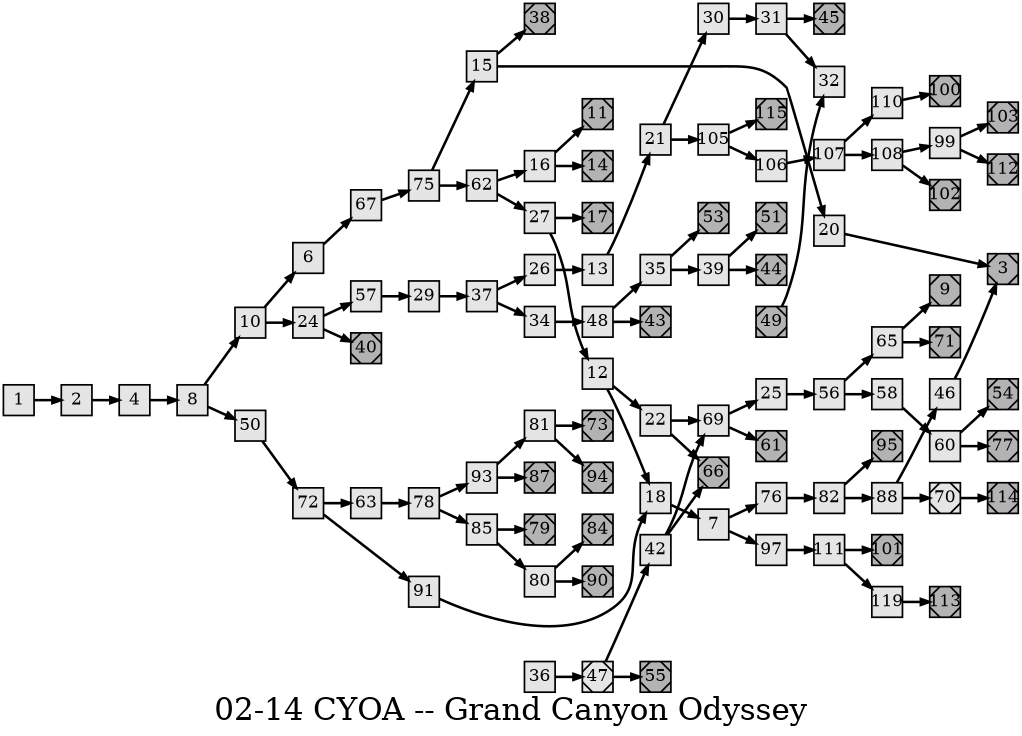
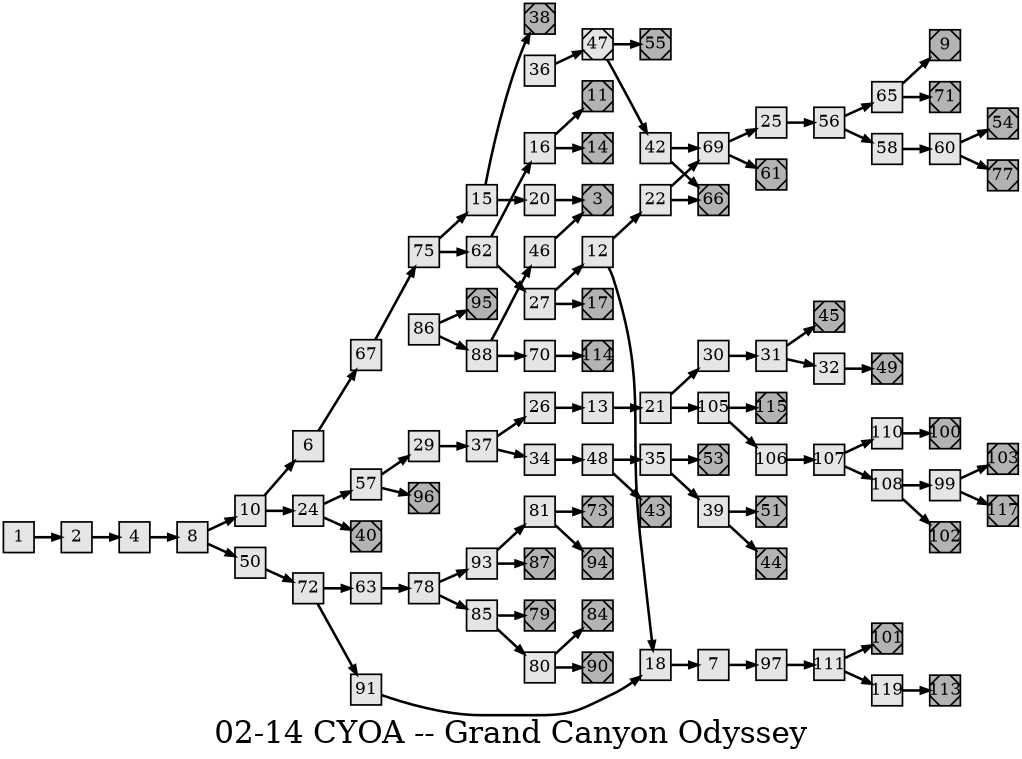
node "112": label "112" -> "117"
edge "49" -> "32": reversed
node "96": added
node "76": removed
node "82": label "82" -> "86"
node "70": shape Msquare -> box
